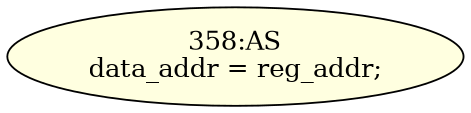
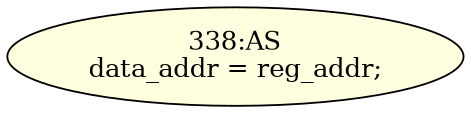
node "358:AS data_addr = reg_addr;": label "358:AS data_addr = reg_addr;" -> "338:AS data_addr = reg_addr;"
